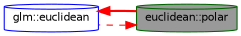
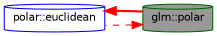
node "glm::euclidean": label "glm::euclidean" -> "polar::euclidean"
node "euclidean::polar": label "euclidean::polar" -> "glm::polar"
